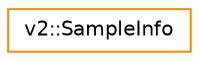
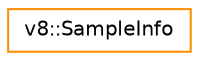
node "v2::SampleInfo": label "v2::SampleInfo" -> "v8::SampleInfo"
